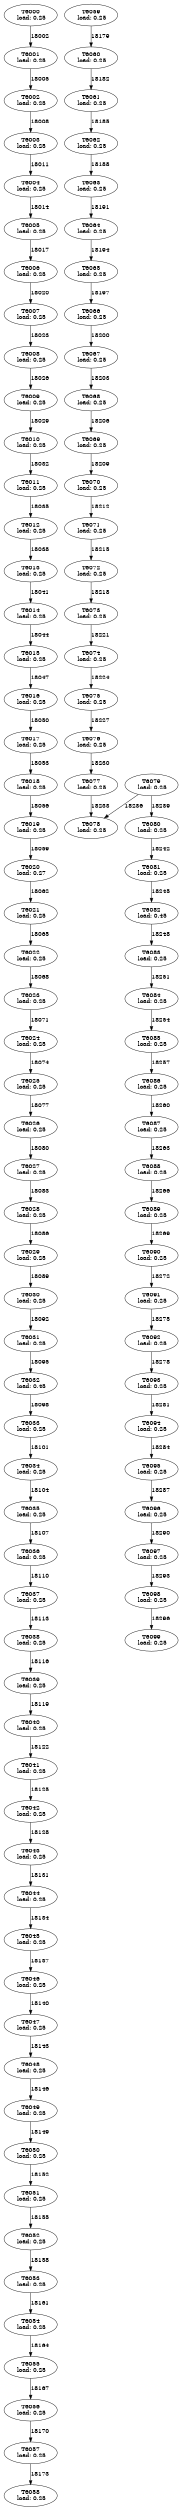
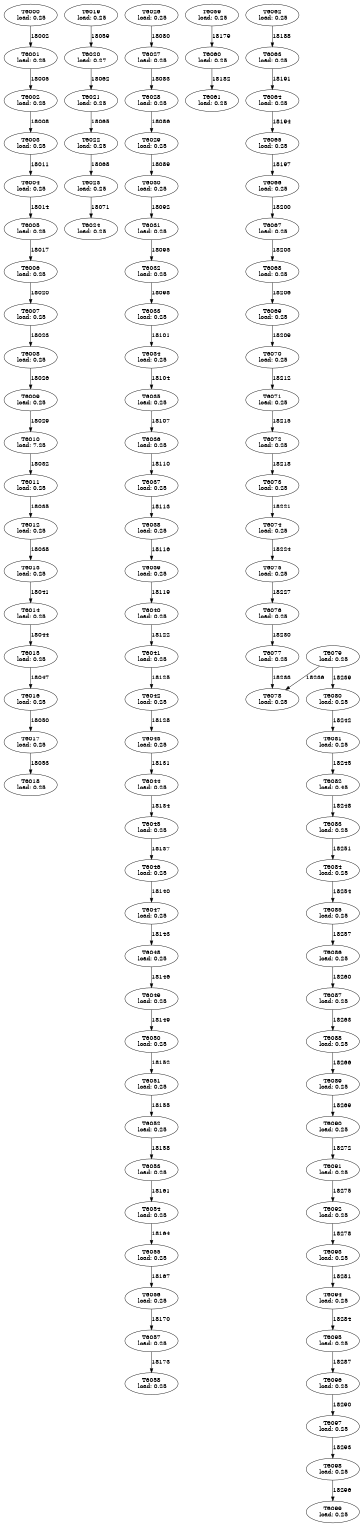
edge "T6061 load: 0.25" -> "T6062 load: 0.25": removed, label "18185"
node "T6010 load: 0.25": label "T6010 load: 0.25" -> "T6010 load: 7.25"
edge "T6018 load: 0.25" -> "T6019 load: 0.25": removed, label "18056"
node "T6025 load: 0.25": removed
node "T6032 load: 0.45": label "T6032 load: 0.45" -> "T6032 load: 0.25"
